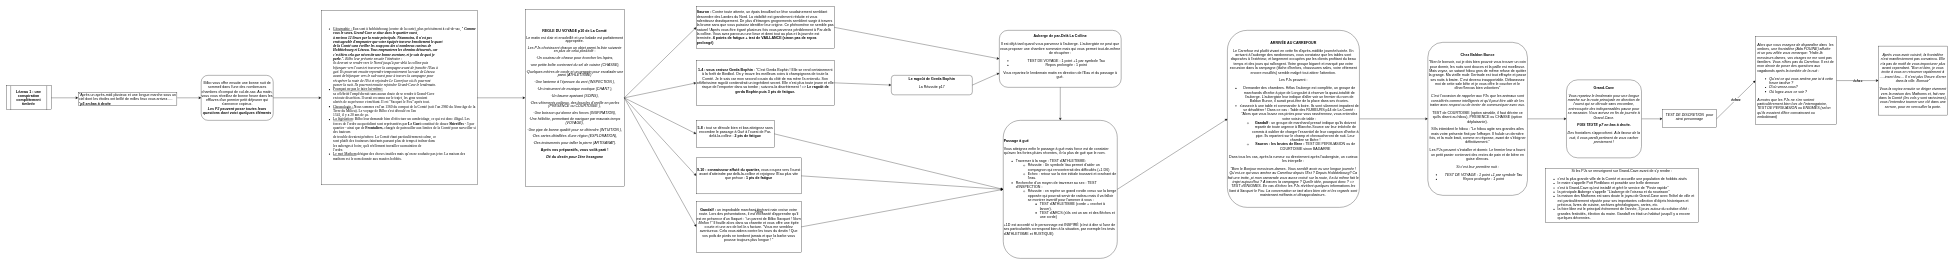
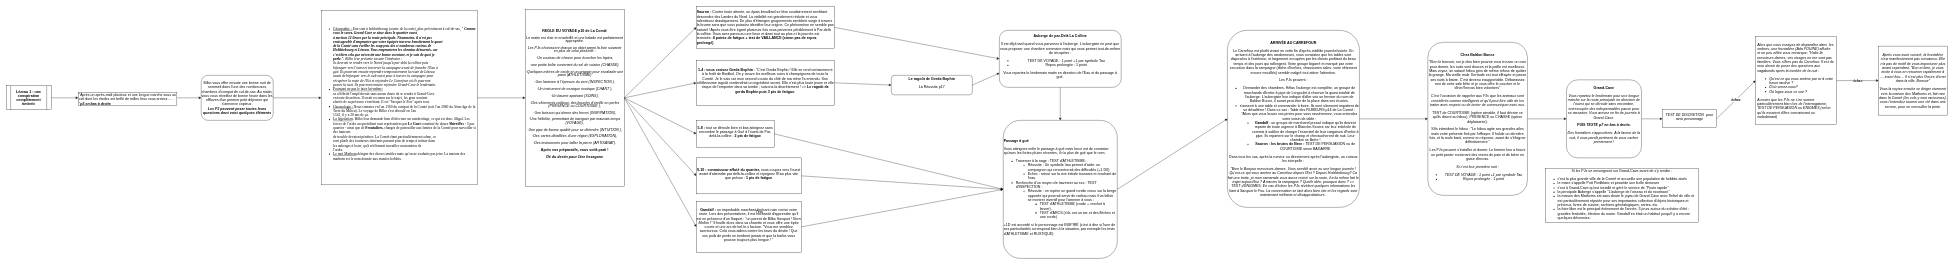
node "Norn": label "Norn" -> "Text"
